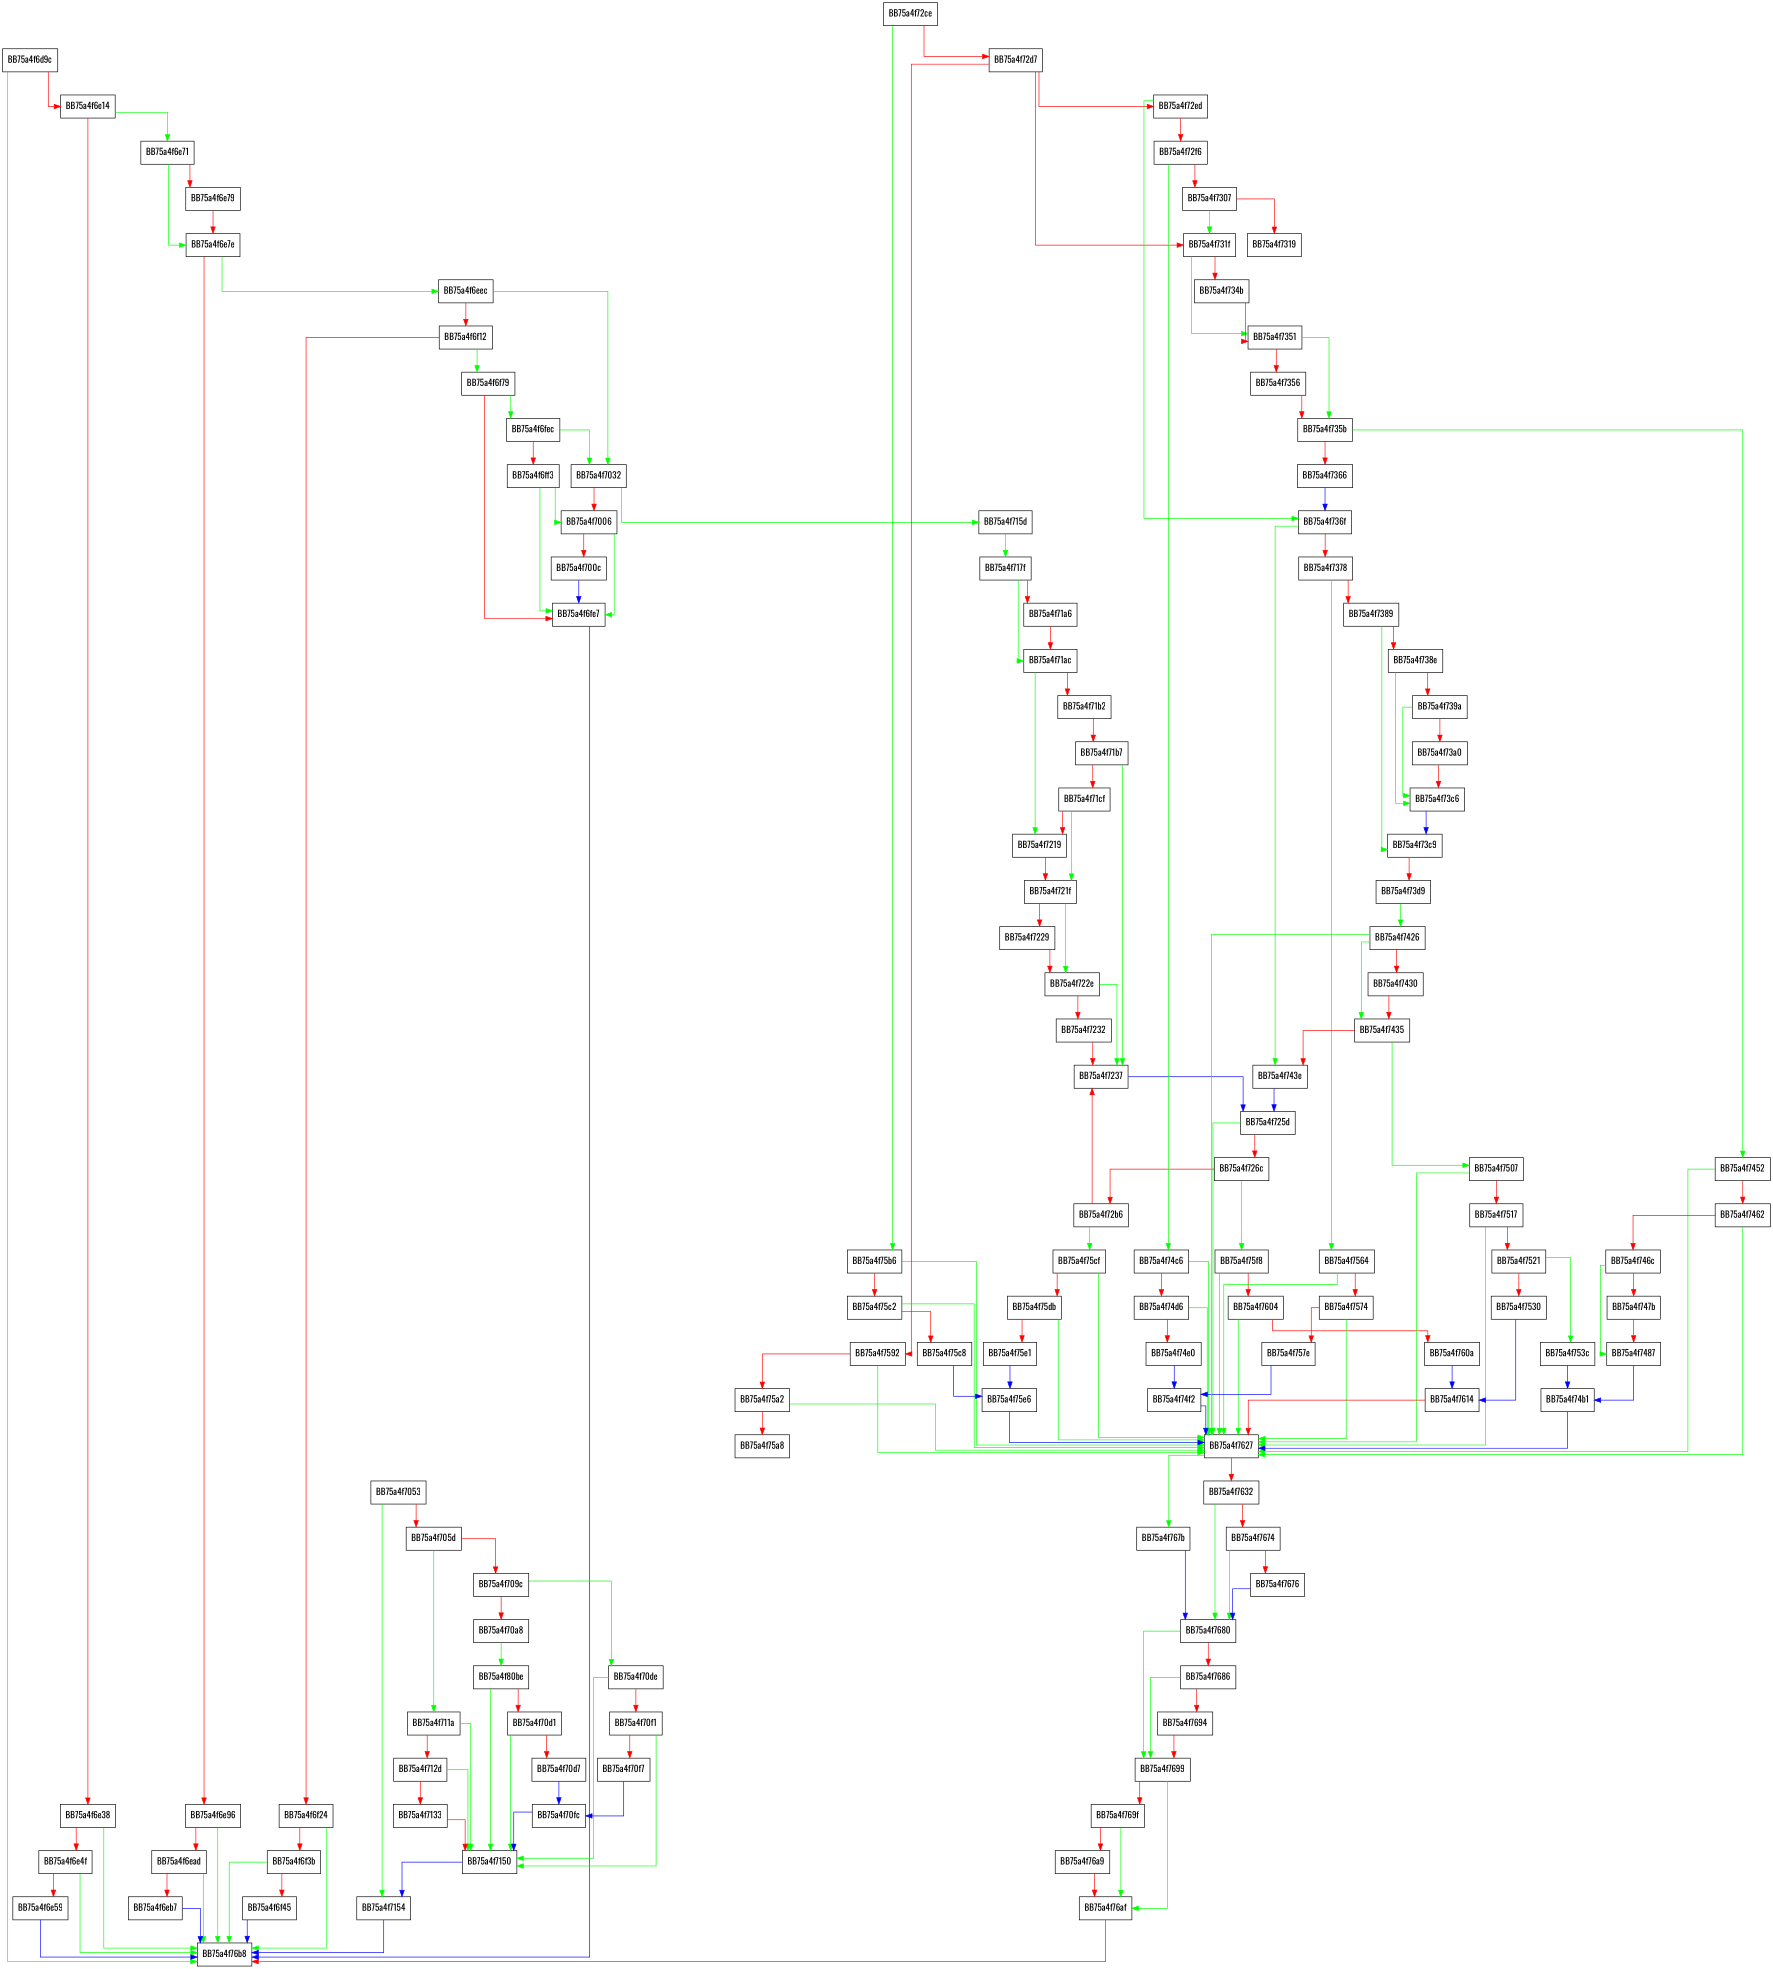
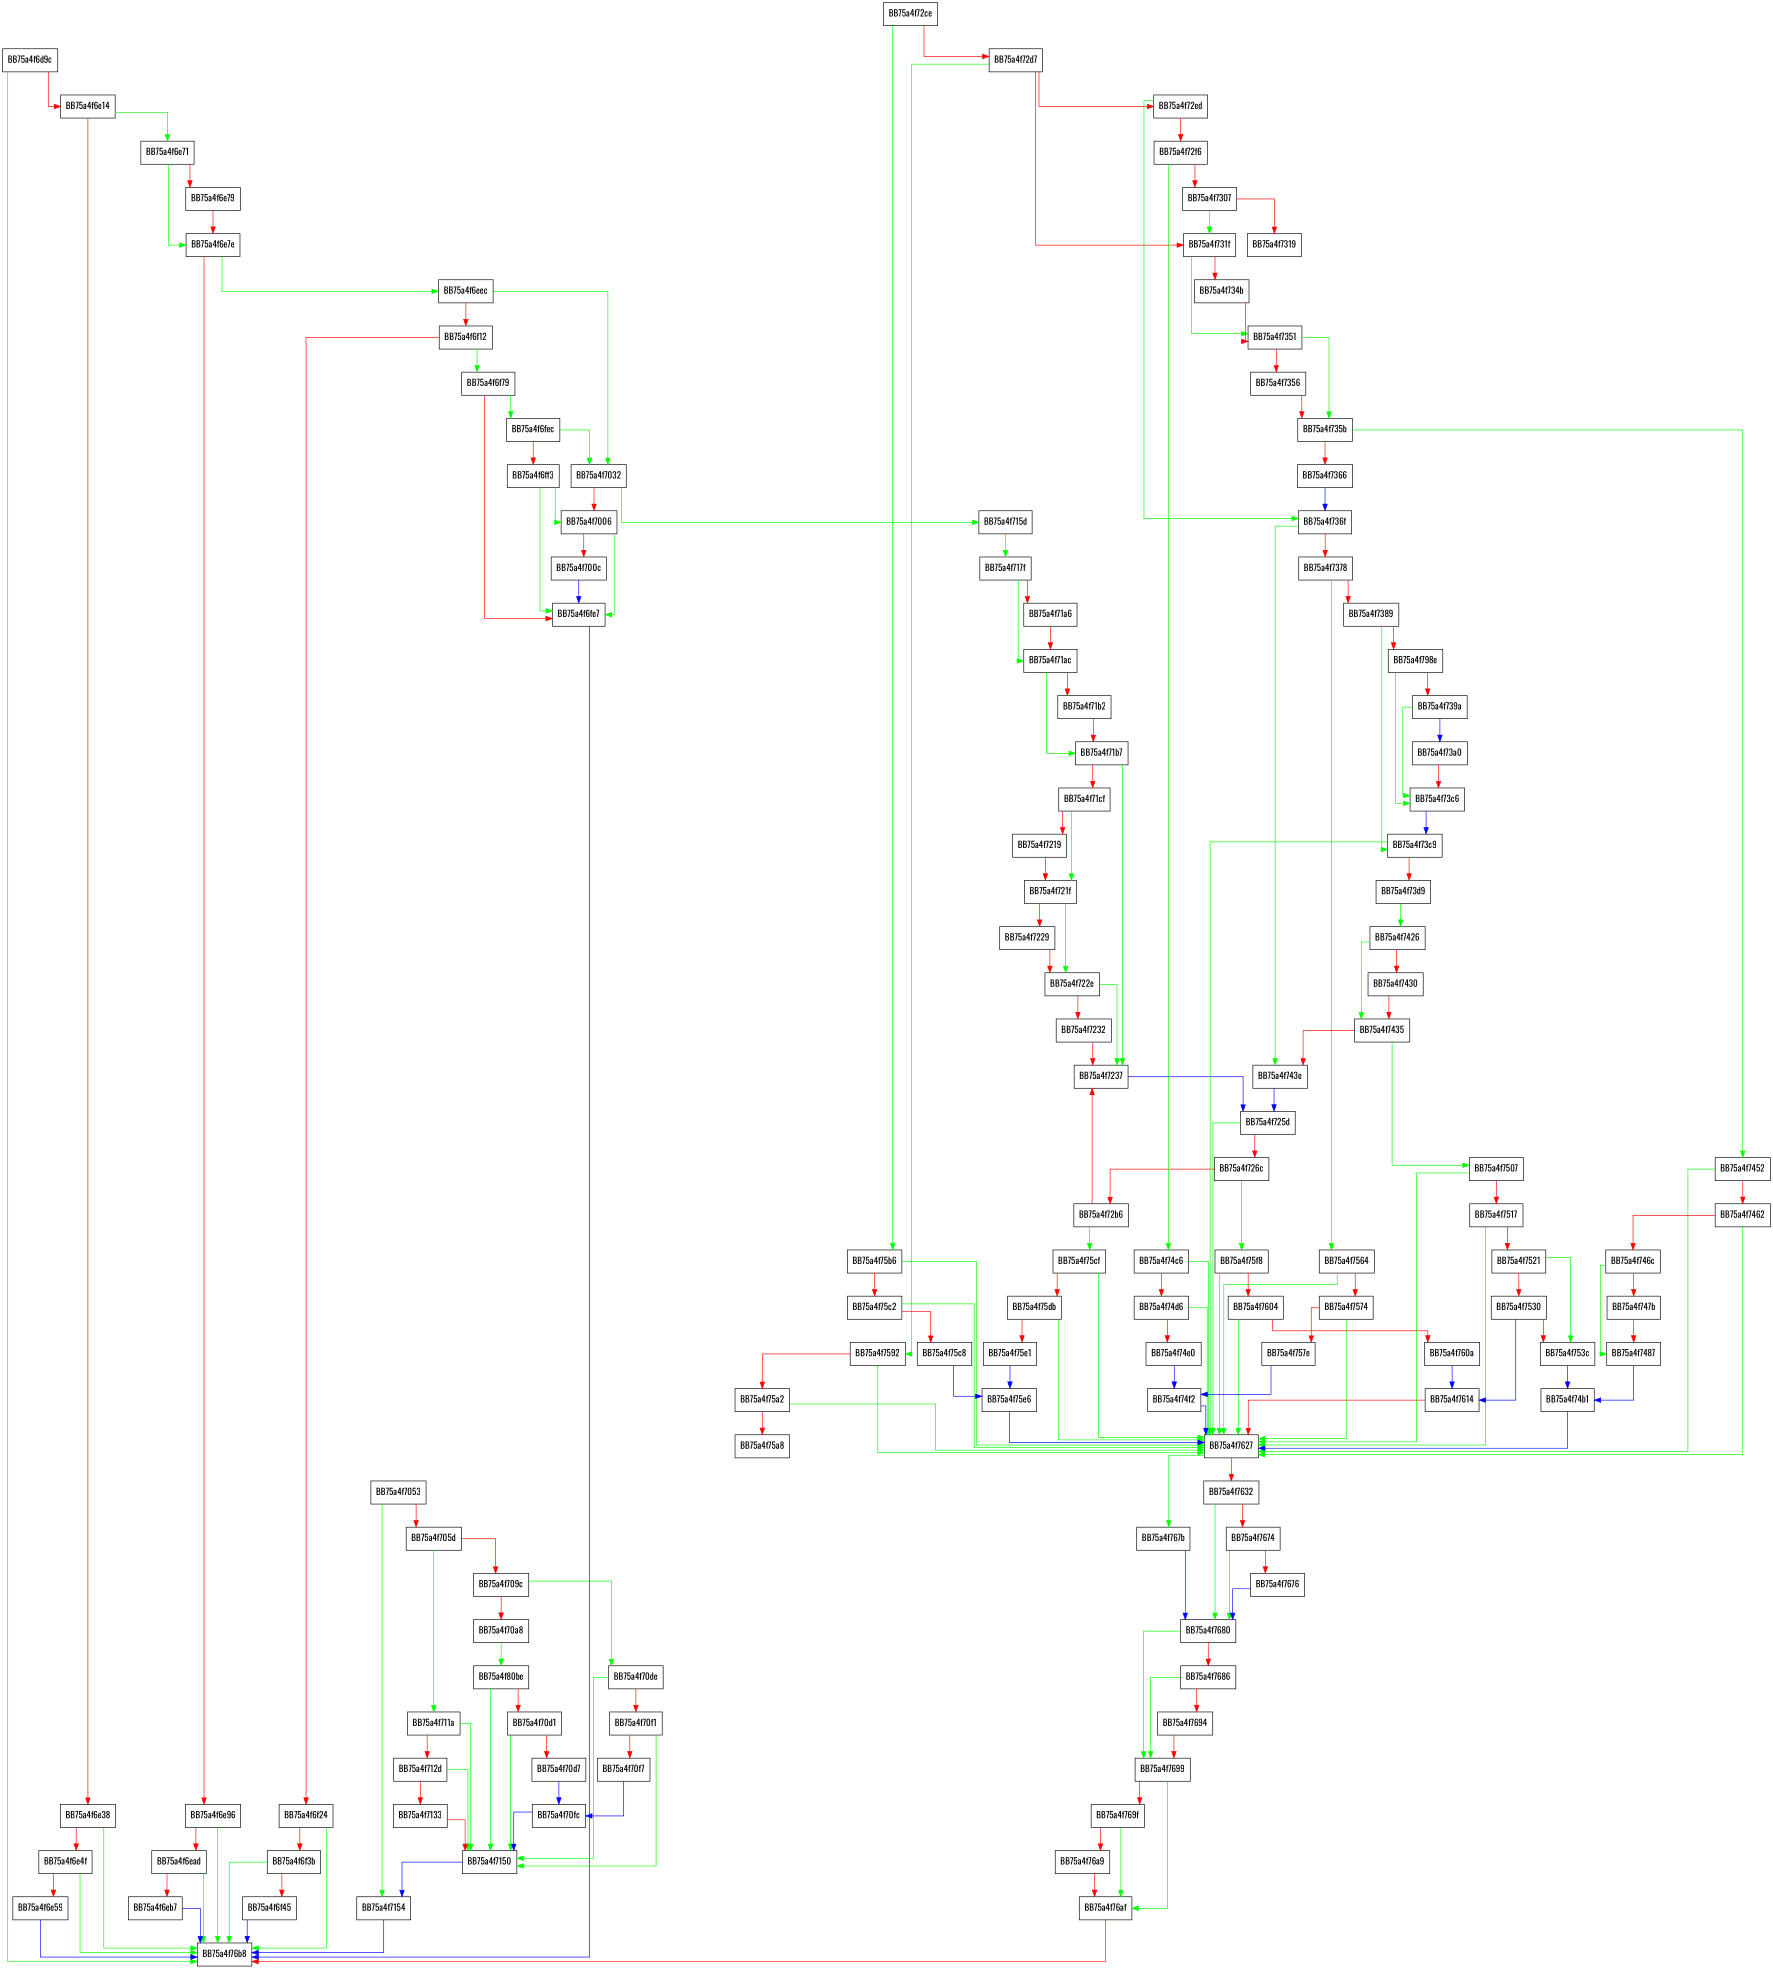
node "BB75a4f738e": label "BB75a4f738e" -> "BB75a4f798e"
edge "BB75a4f72d7" -> "BB75a4f7592": color red -> green
edge "BB75a4f739a" -> "BB75a4f73a0": color red -> blue
edge "BB75a4f71ac" -> "BB75a4f7219": now "BB75a4f71ac" -> "BB75a4f71b7"
edge "BB75a4f7426" -> "BB75a4f7627": now "BB75a4f73c9" -> "BB75a4f7627"
edge "BB75a4f7530" -> "BB75a4f753c": added
